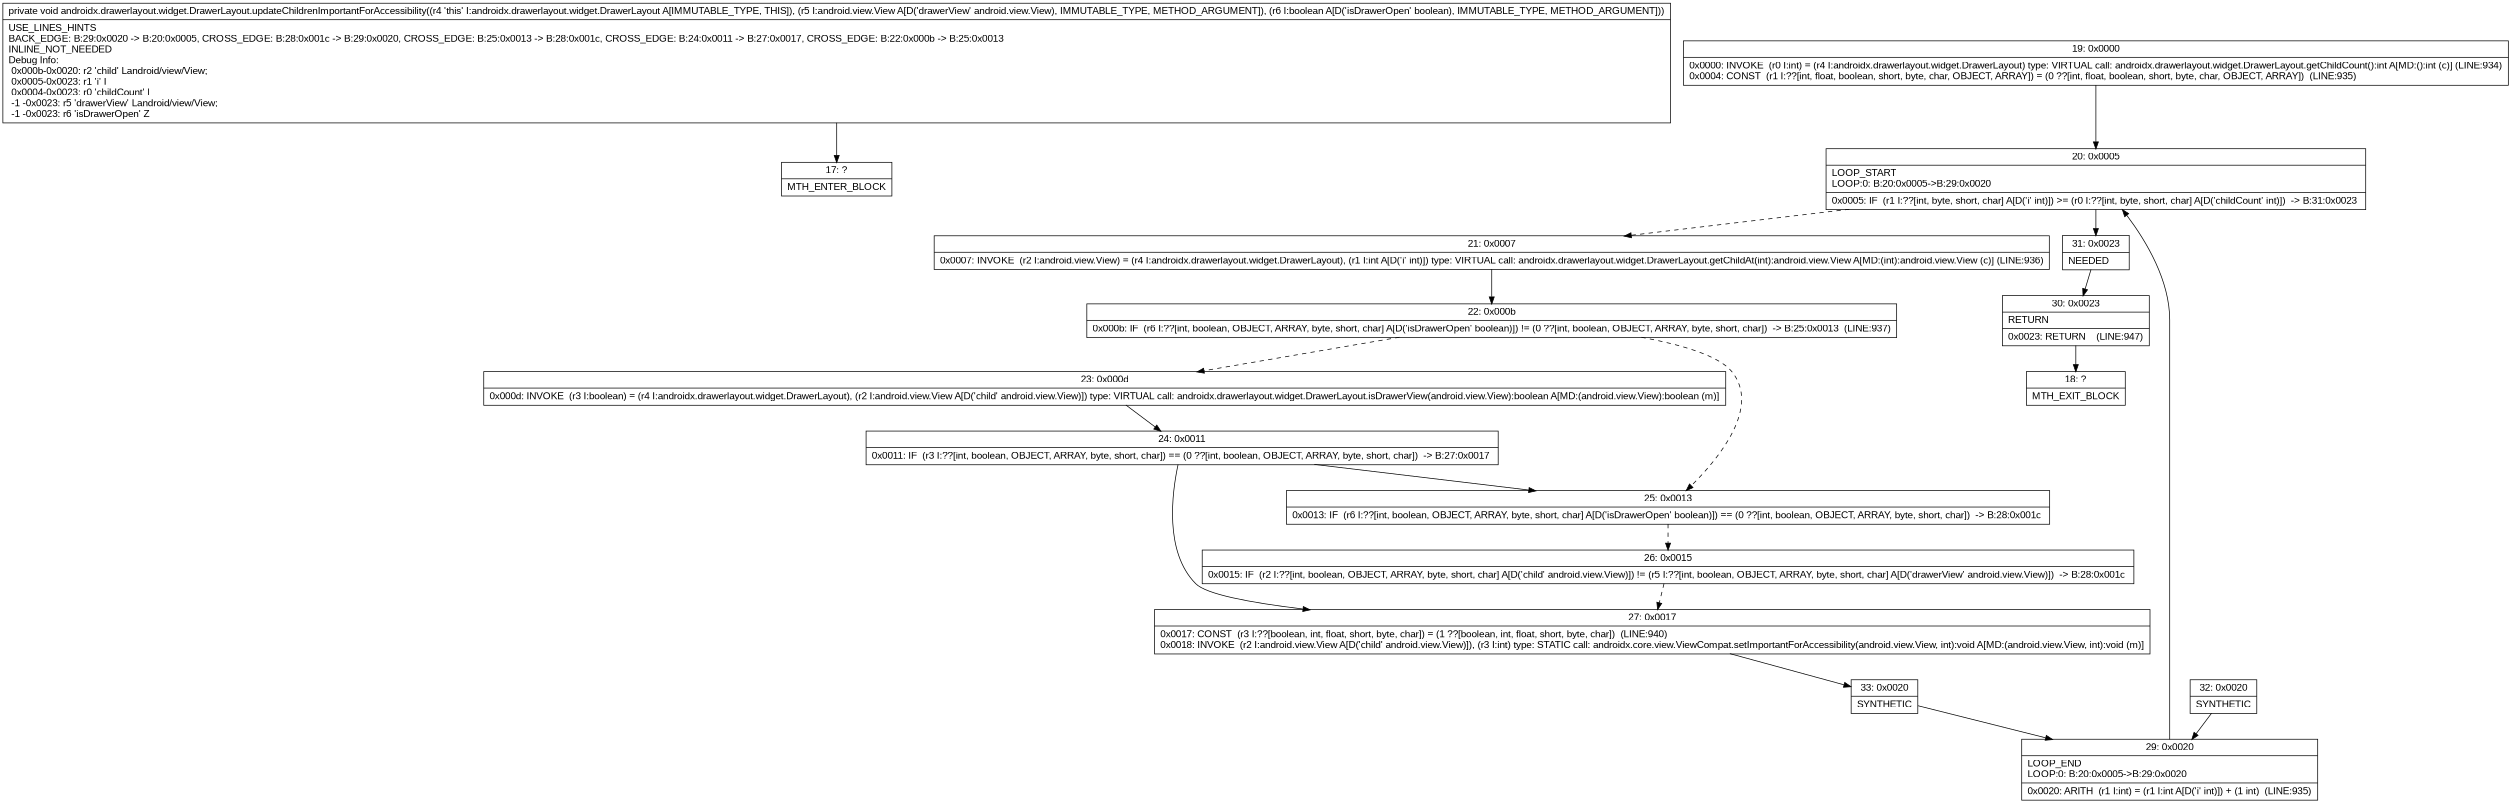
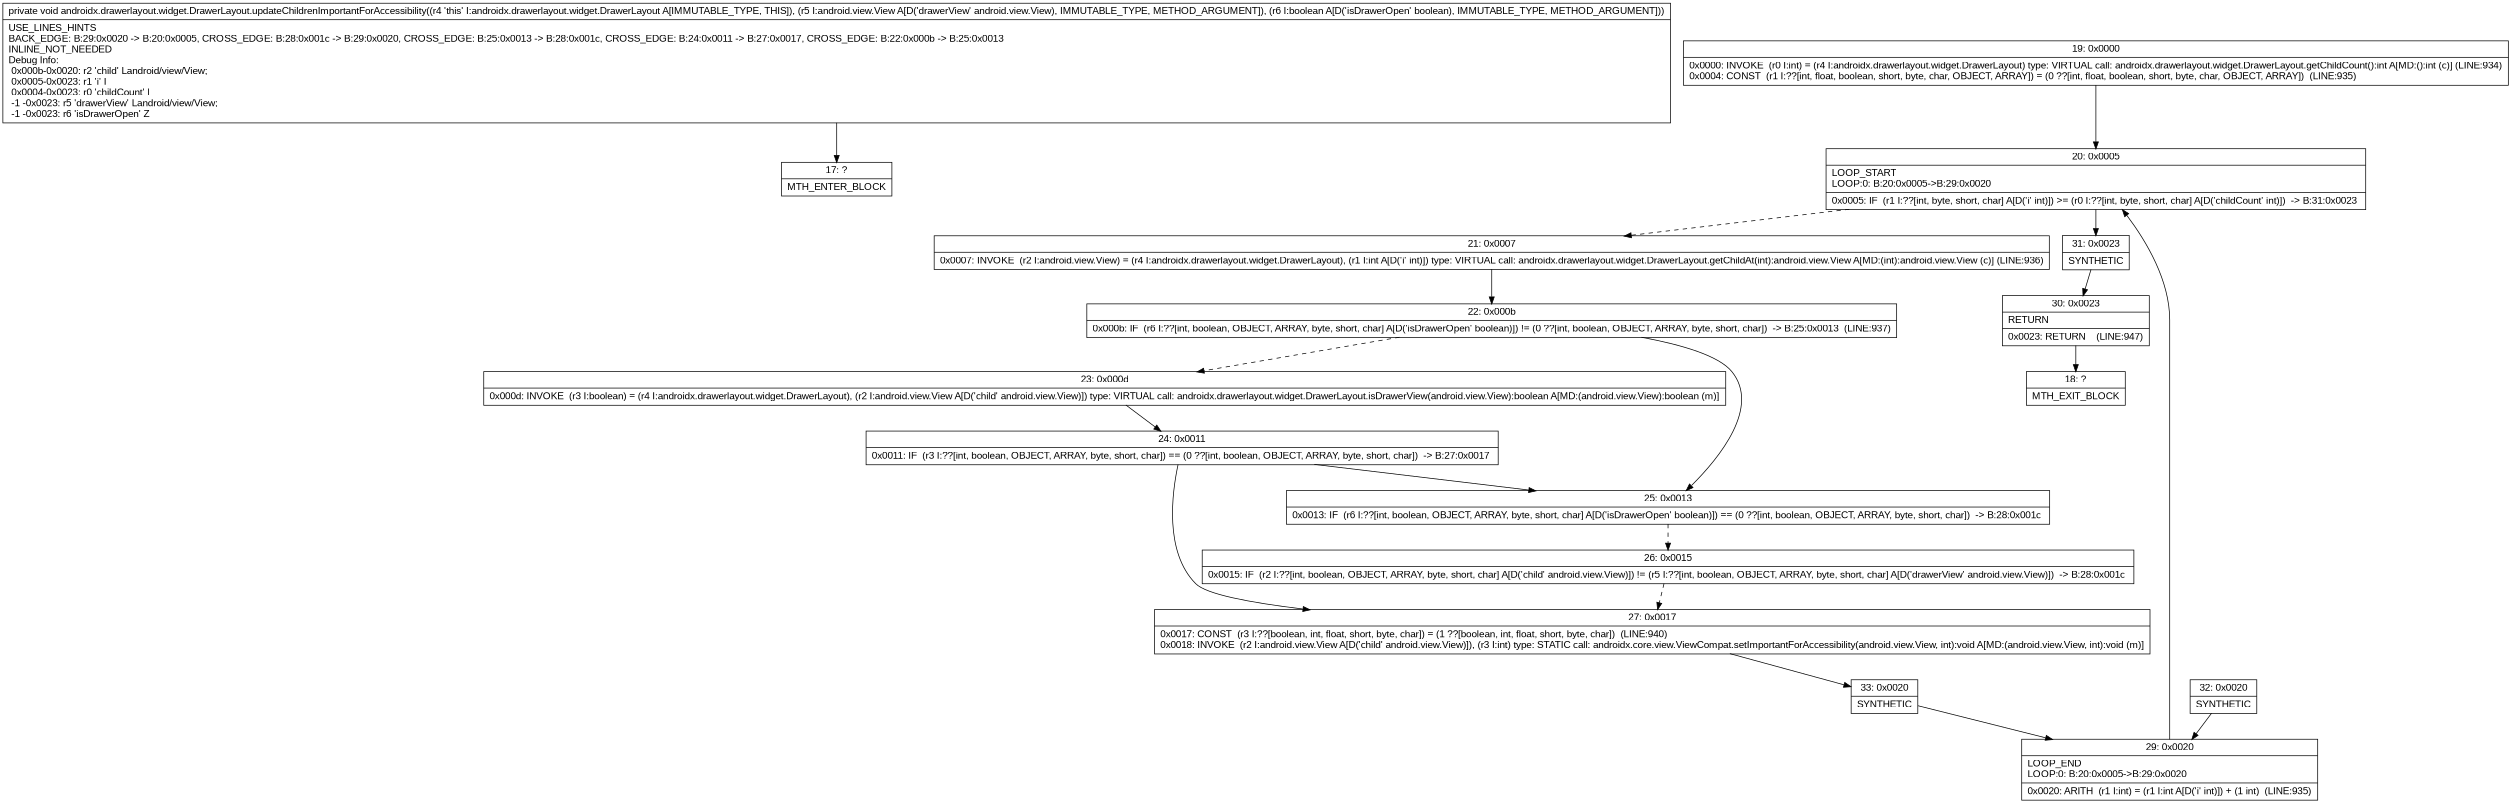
node "31: 0x0023": text "NEEDED" -> "SYNTHETIC"
edge "22: 0x000b" -> "25: 0x0013": style dashed -> solid
